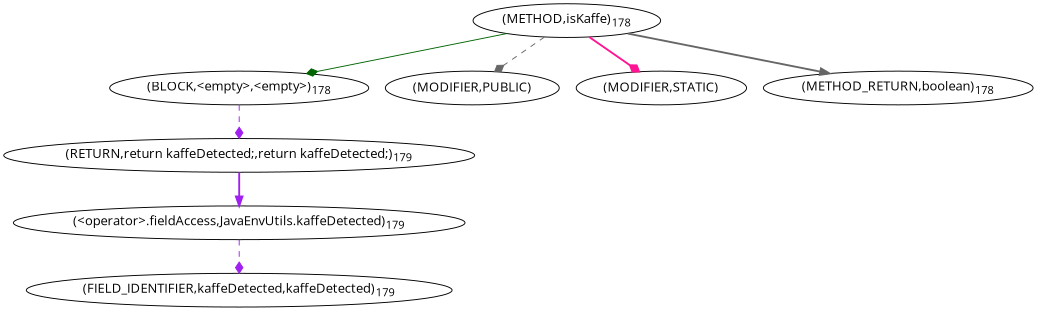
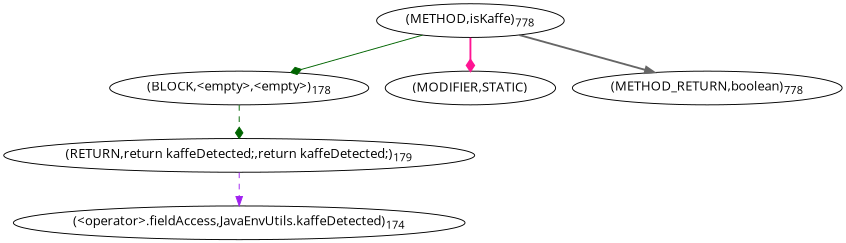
node "(METHOD,isKaffe)": text "178" -> "778"
node "(METHOD_RETURN,boolean)": text "178" -> "778"
node "(MODIFIER,PUBLIC)": removed
edge "(BLOCK,<empty>,<empty>)" -> "(RETURN,return kaffeDetected;,return kaffeDetected;)": color purple -> darkgreen
edge "(RETURN,return kaffeDetected;,return kaffeDetected;)" -> "(<operator>.fieldAccess,JavaEnvUtils.kaffeDetected)": style bold -> dashed
node "(<operator>.fieldAccess,JavaEnvUtils.kaffeDetected)": text "179" -> "174"
node "(FIELD_IDENTIFIER,kaffeDetected,kaffeDetected)": removed
